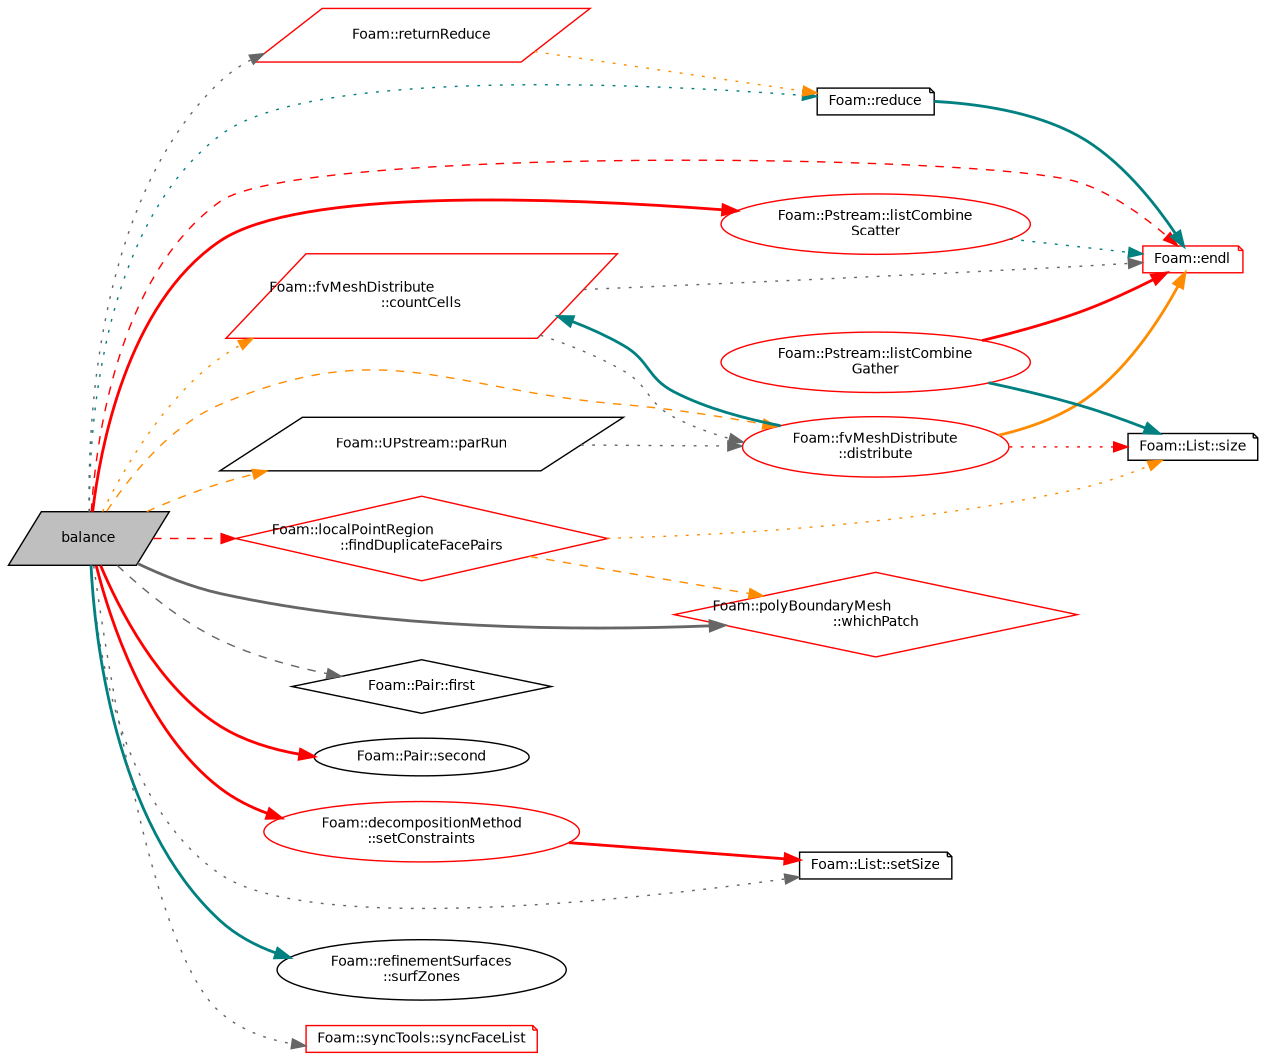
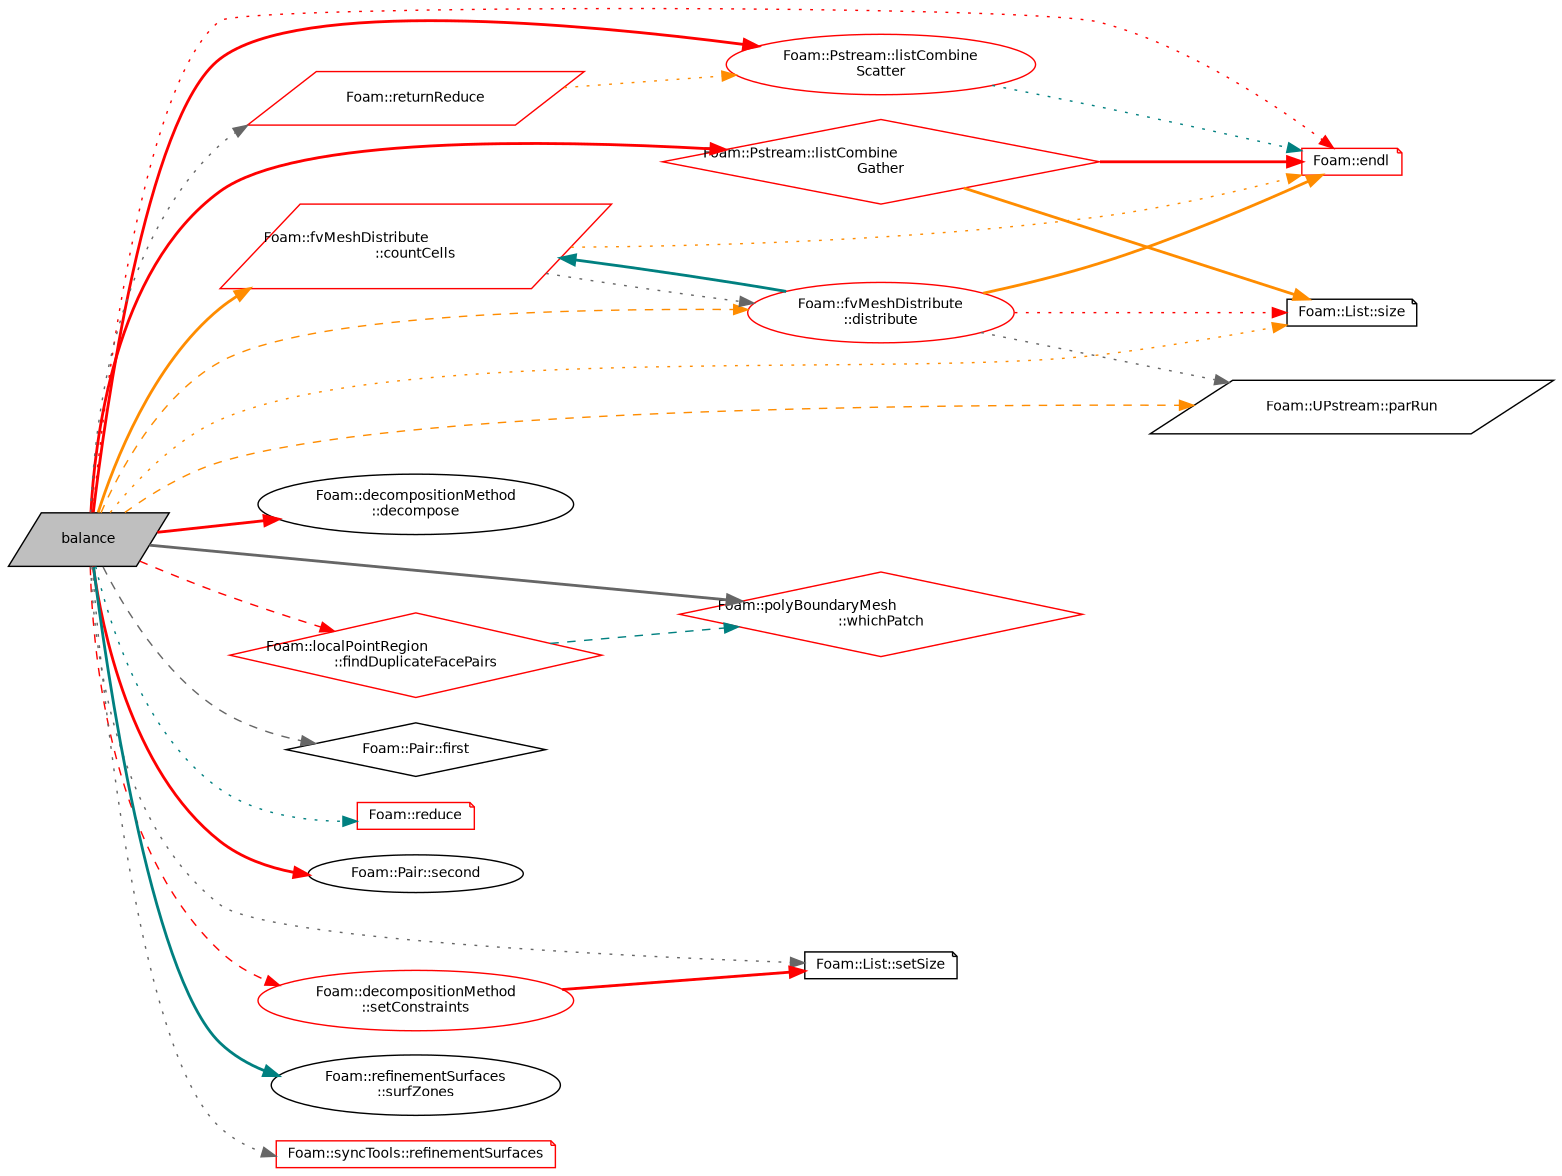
edge "Foam::returnReduce" -> "Foam::reduce": now "Foam::returnReduce" -> "Foam::Pstream::listCombine Scatter"
node "Foam::reduce": color black -> red
edge "Foam::reduce" -> "Foam::endl": removed
edge "balance" -> "Foam::endl": style dashed -> dotted
edge "balance" -> "Foam::Pstream::listCombine Gather": added
edge "Foam::fvMeshDistribute ::countCells" -> "Foam::endl": color gray40 -> darkorange
node "Foam::Pstream::listCombine Gather": shape ellipse -> diamond
edge "Foam::Pstream::listCombine Gather" -> "Foam::List::size": color teal -> darkorange
edge "balance" -> "Foam::fvMeshDistribute ::countCells": style dotted -> bold
edge "Foam::UPstream::parRun" -> "Foam::fvMeshDistribute ::distribute": reversed
node "Foam::decompositionMethod ::decompose": added
edge "Foam::localPointRegion ::findDuplicateFacePairs" -> "Foam::List::size": now "balance" -> "Foam::List::size"
edge "Foam::localPointRegion ::findDuplicateFacePairs" -> "Foam::polyBoundaryMesh ::whichPatch": color darkorange -> teal
edge "balance" -> "Foam::decompositionMethod ::setConstraints": style bold -> dashed
node "Foam::syncTools::syncFaceList": label "Foam::syncTools::syncFaceList" -> "Foam::syncTools::refinementSurfaces"
